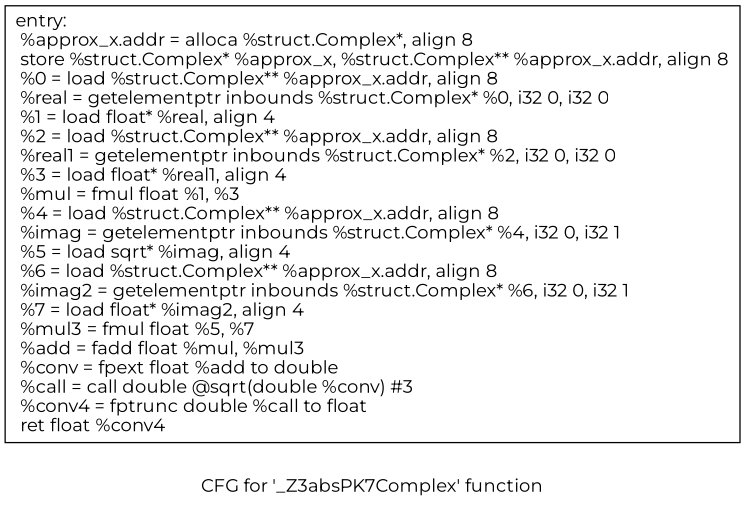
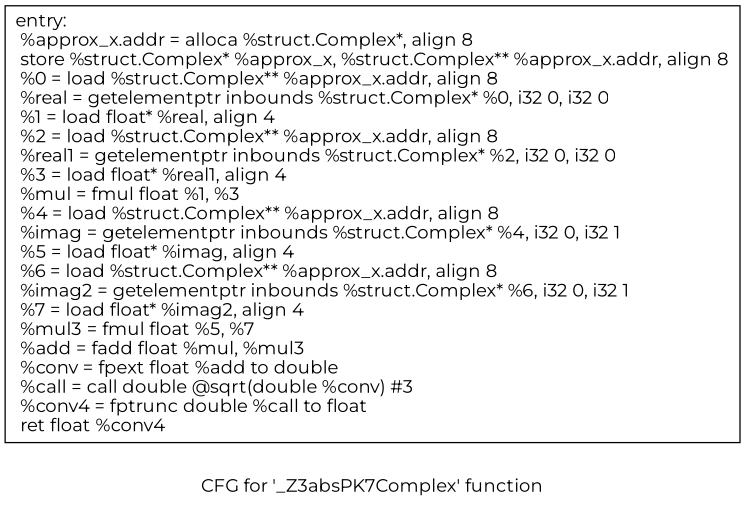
node "entry:": text "%5 = load sqrt* %imag, align 4" -> "%5 = load float* %imag, align 4"
